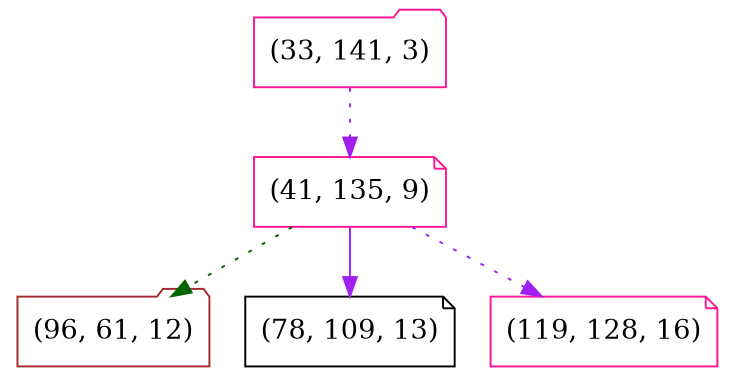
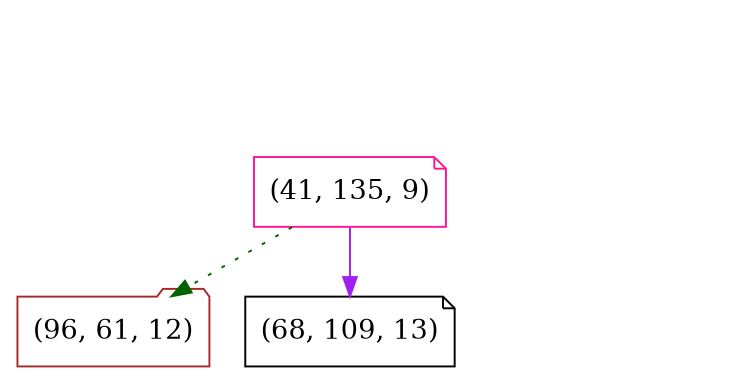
node "(33, 141, 3)": removed
node "(78, 109, 13)": label "(78, 109, 13)" -> "(68, 109, 13)"
node "(119, 128, 16)": removed
